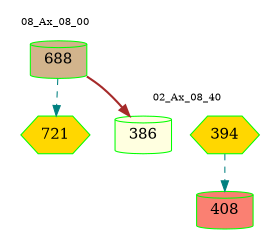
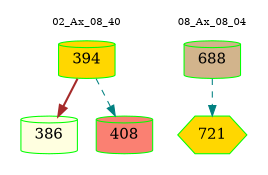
cluster "08_Ax_08_00": label "08_Ax_08_00" -> "08_Ax_08_04"
edge "688" -> "386": now "394" -> "386"
node "394": shape hexagon -> cylinder
